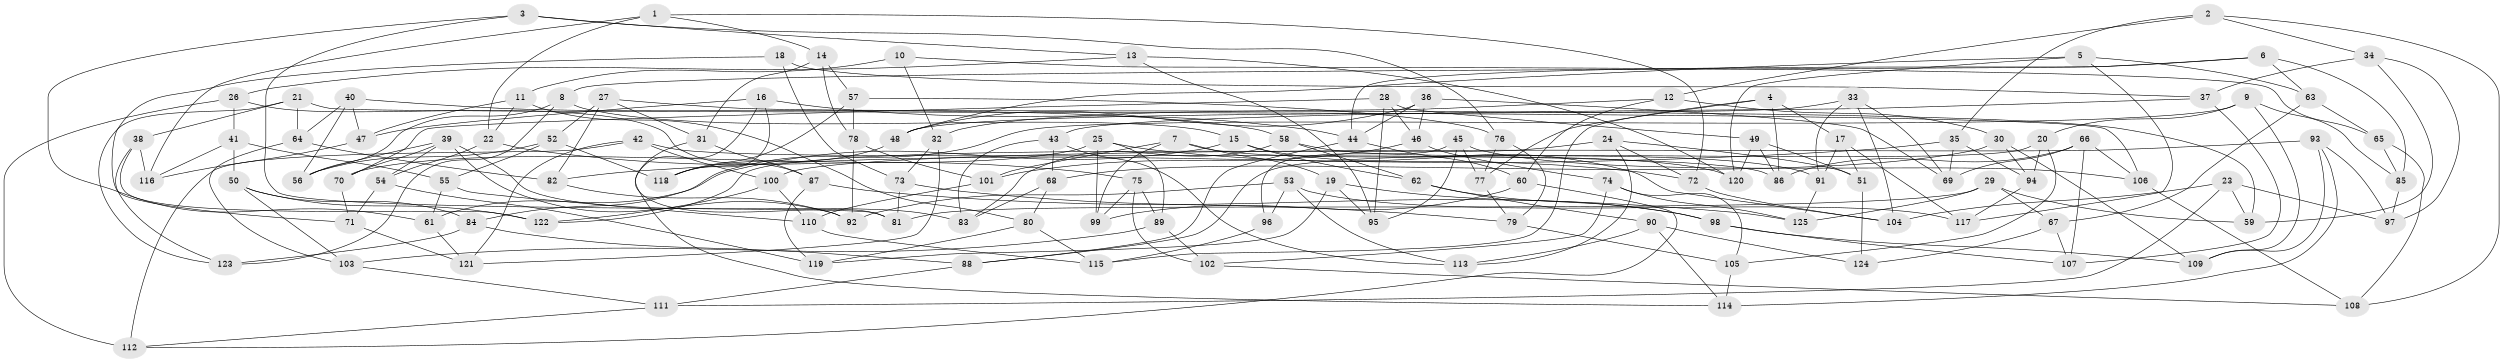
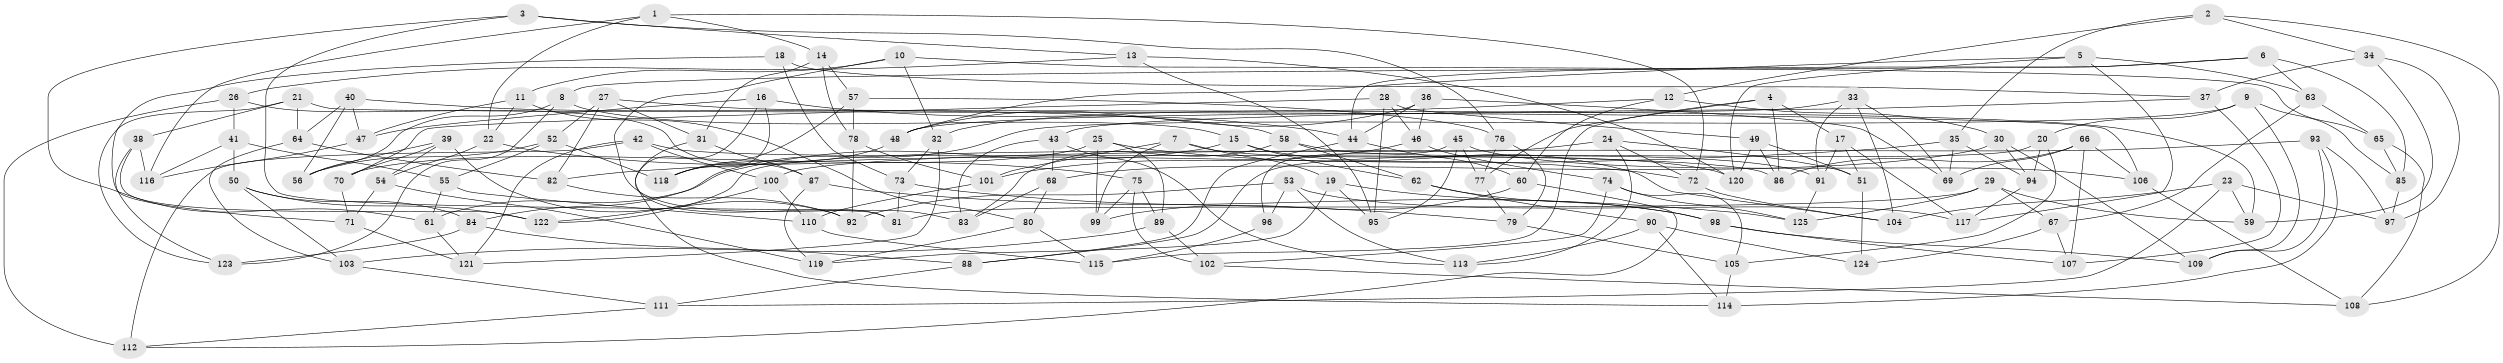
edge "39" -- "83": now "10" -- "83"
